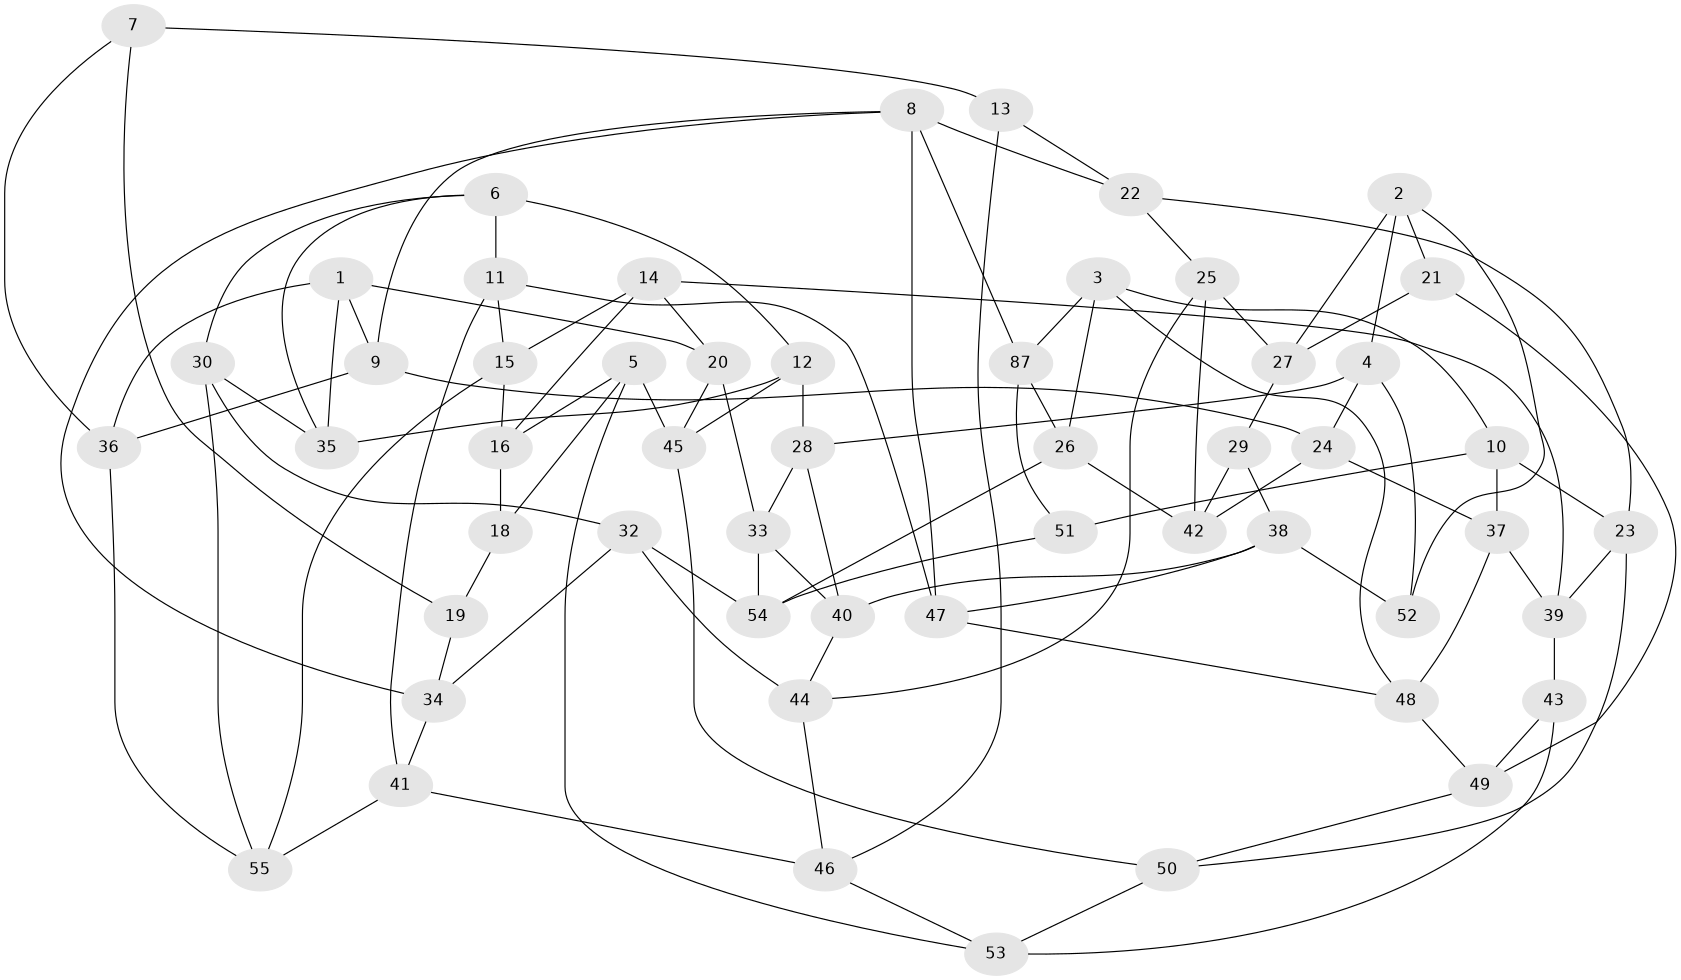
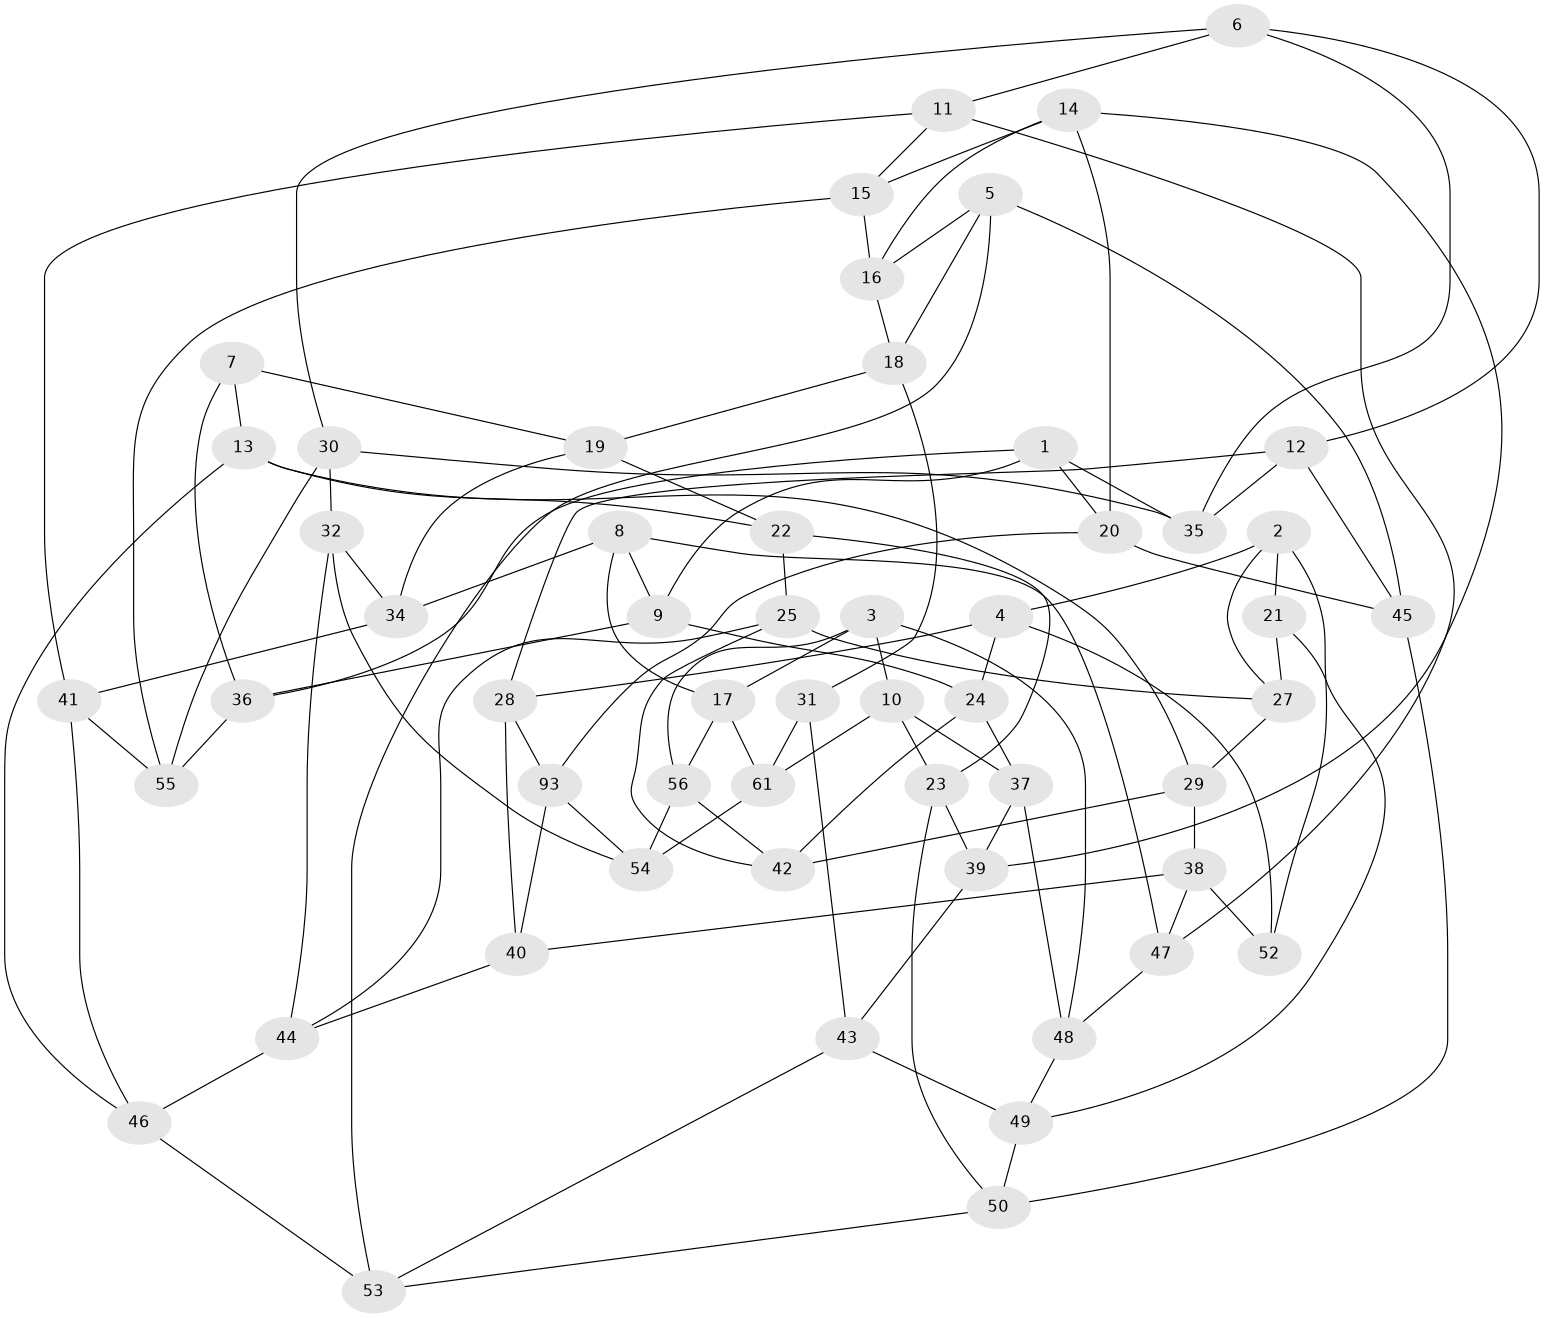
edge "8" -- "22": now "19" -- "22"
node "87": label "87" -> "17"
node "26": label "26" -> "56"
edge "13" -- "29": added
node "33": label "33" -> "93"
node "51": label "51" -> "61"
node "31": added
